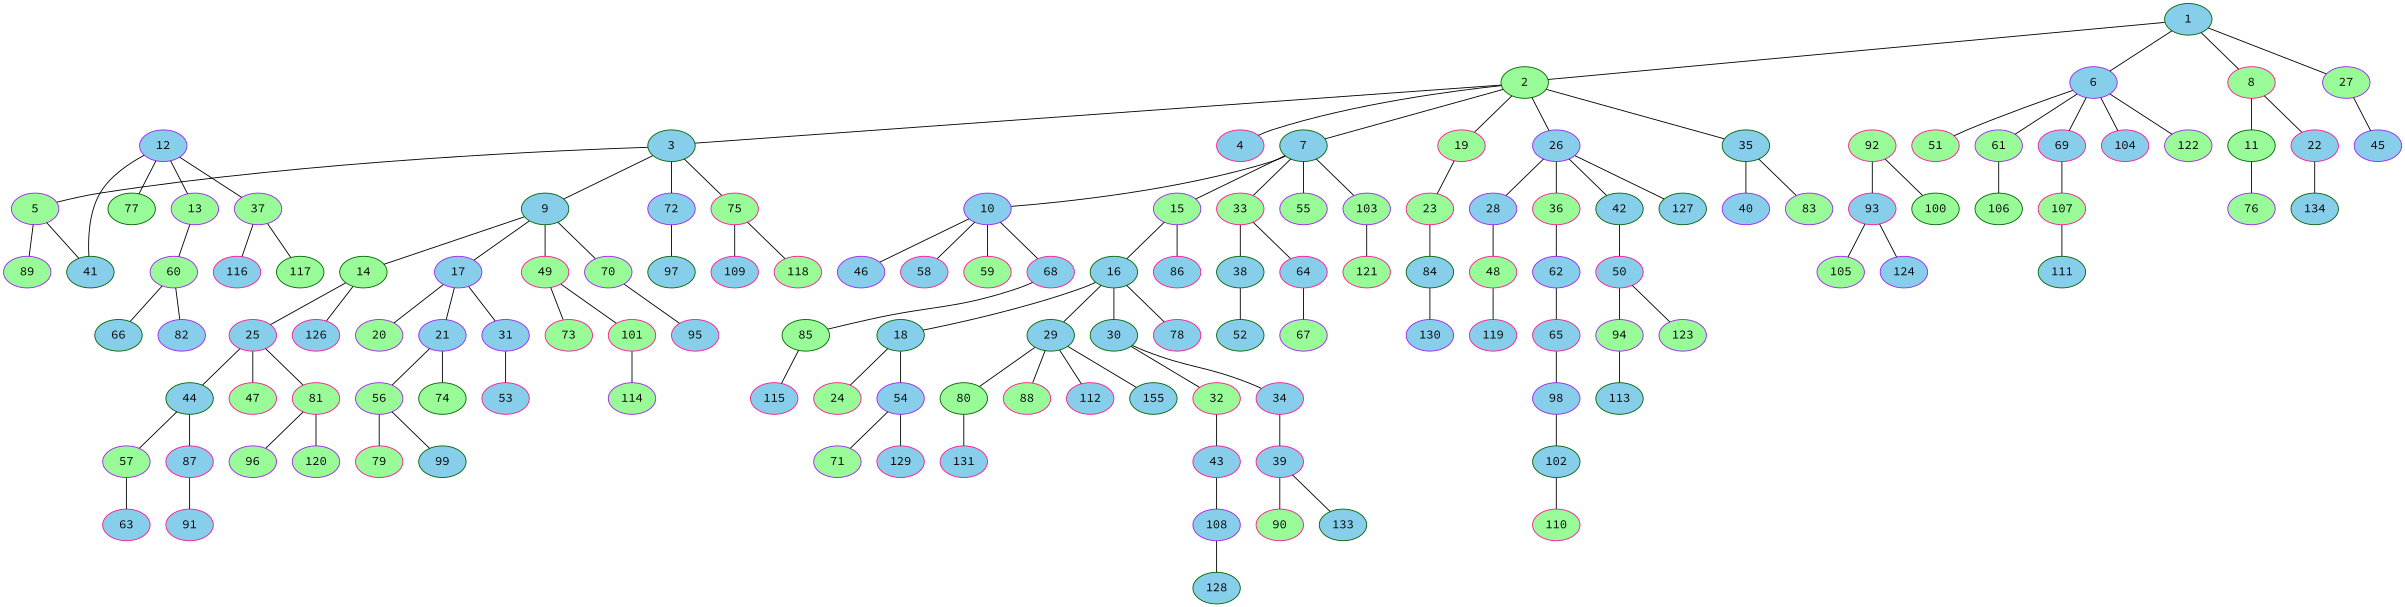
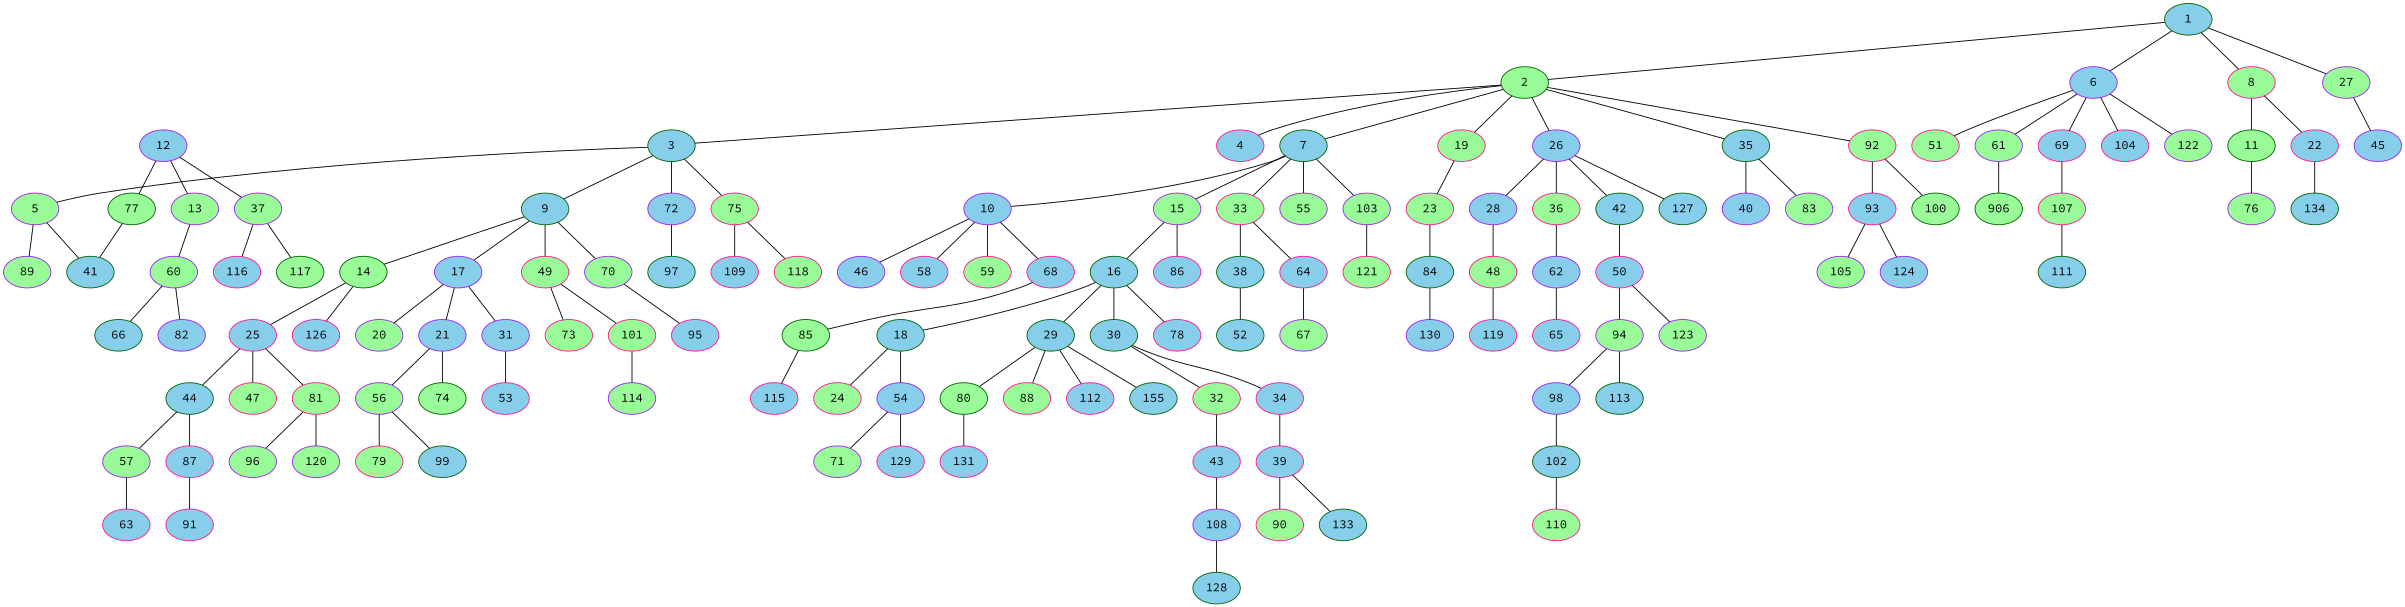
edge "2" -- "92": added
edge "12" -- "41": now "77" -- "41"
node "106": label "106" -> "906"
edge "65" -- "98": now "94" -- "98"
